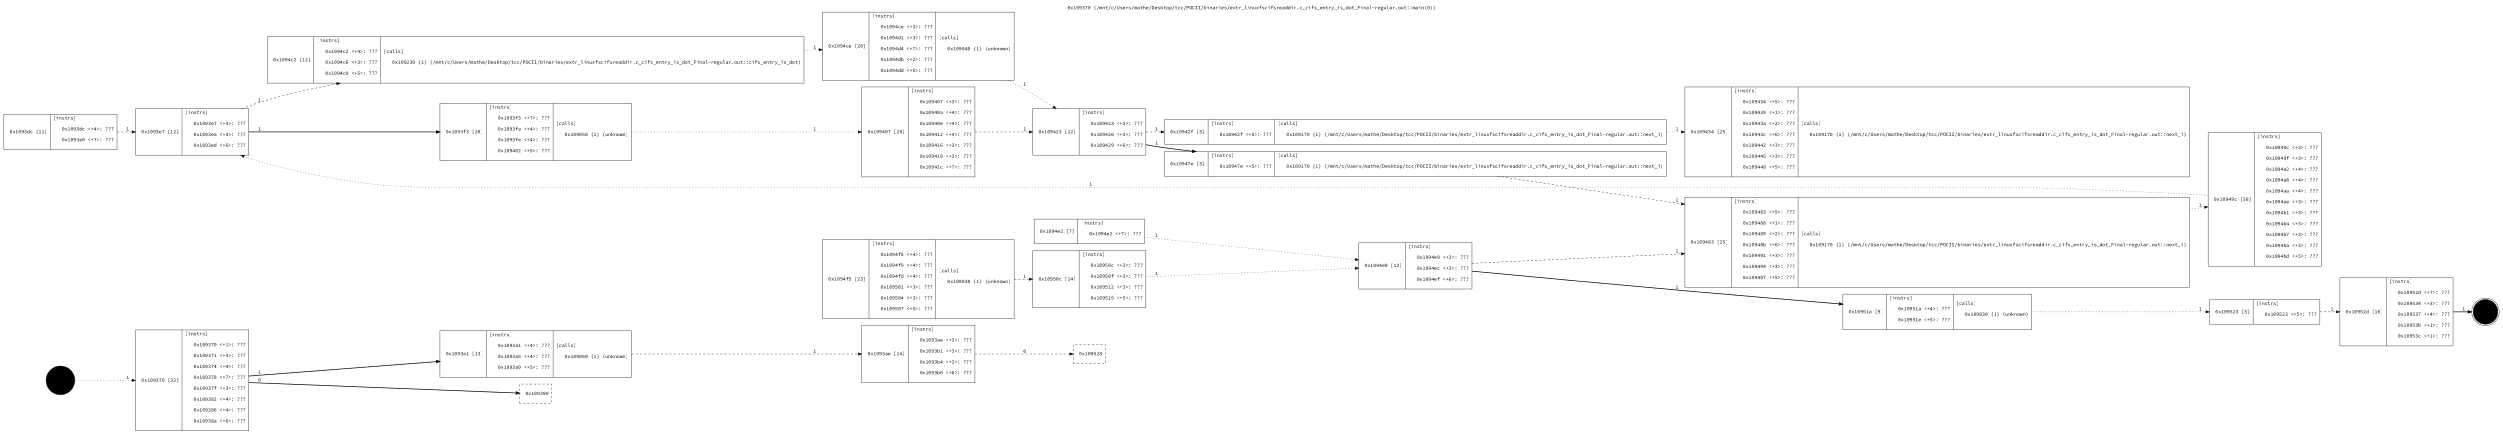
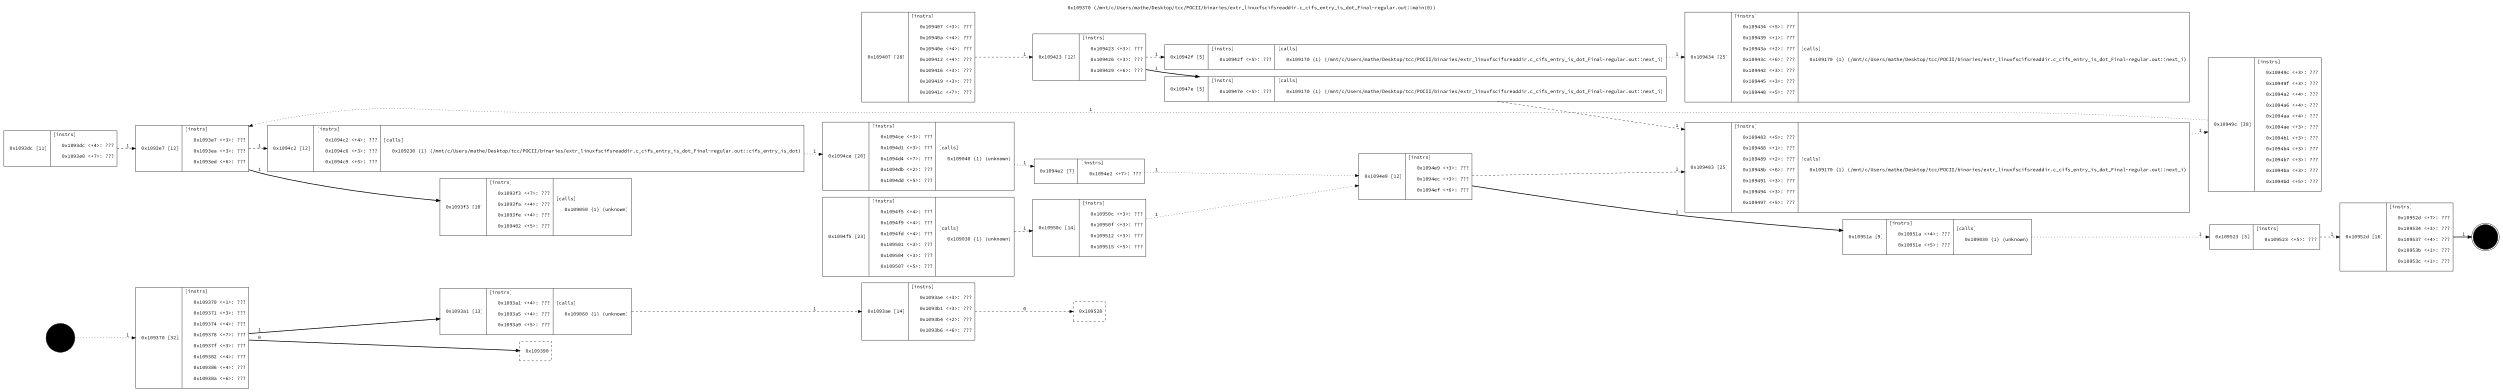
edge "0x1094ce [20]" -> "0x109423 [12]": now "0x1094ce [20]" -> "0x1094e2 [7]"
edge "0x1093f3 [20]" -> "0x109407 [28]": removed, label "1"
